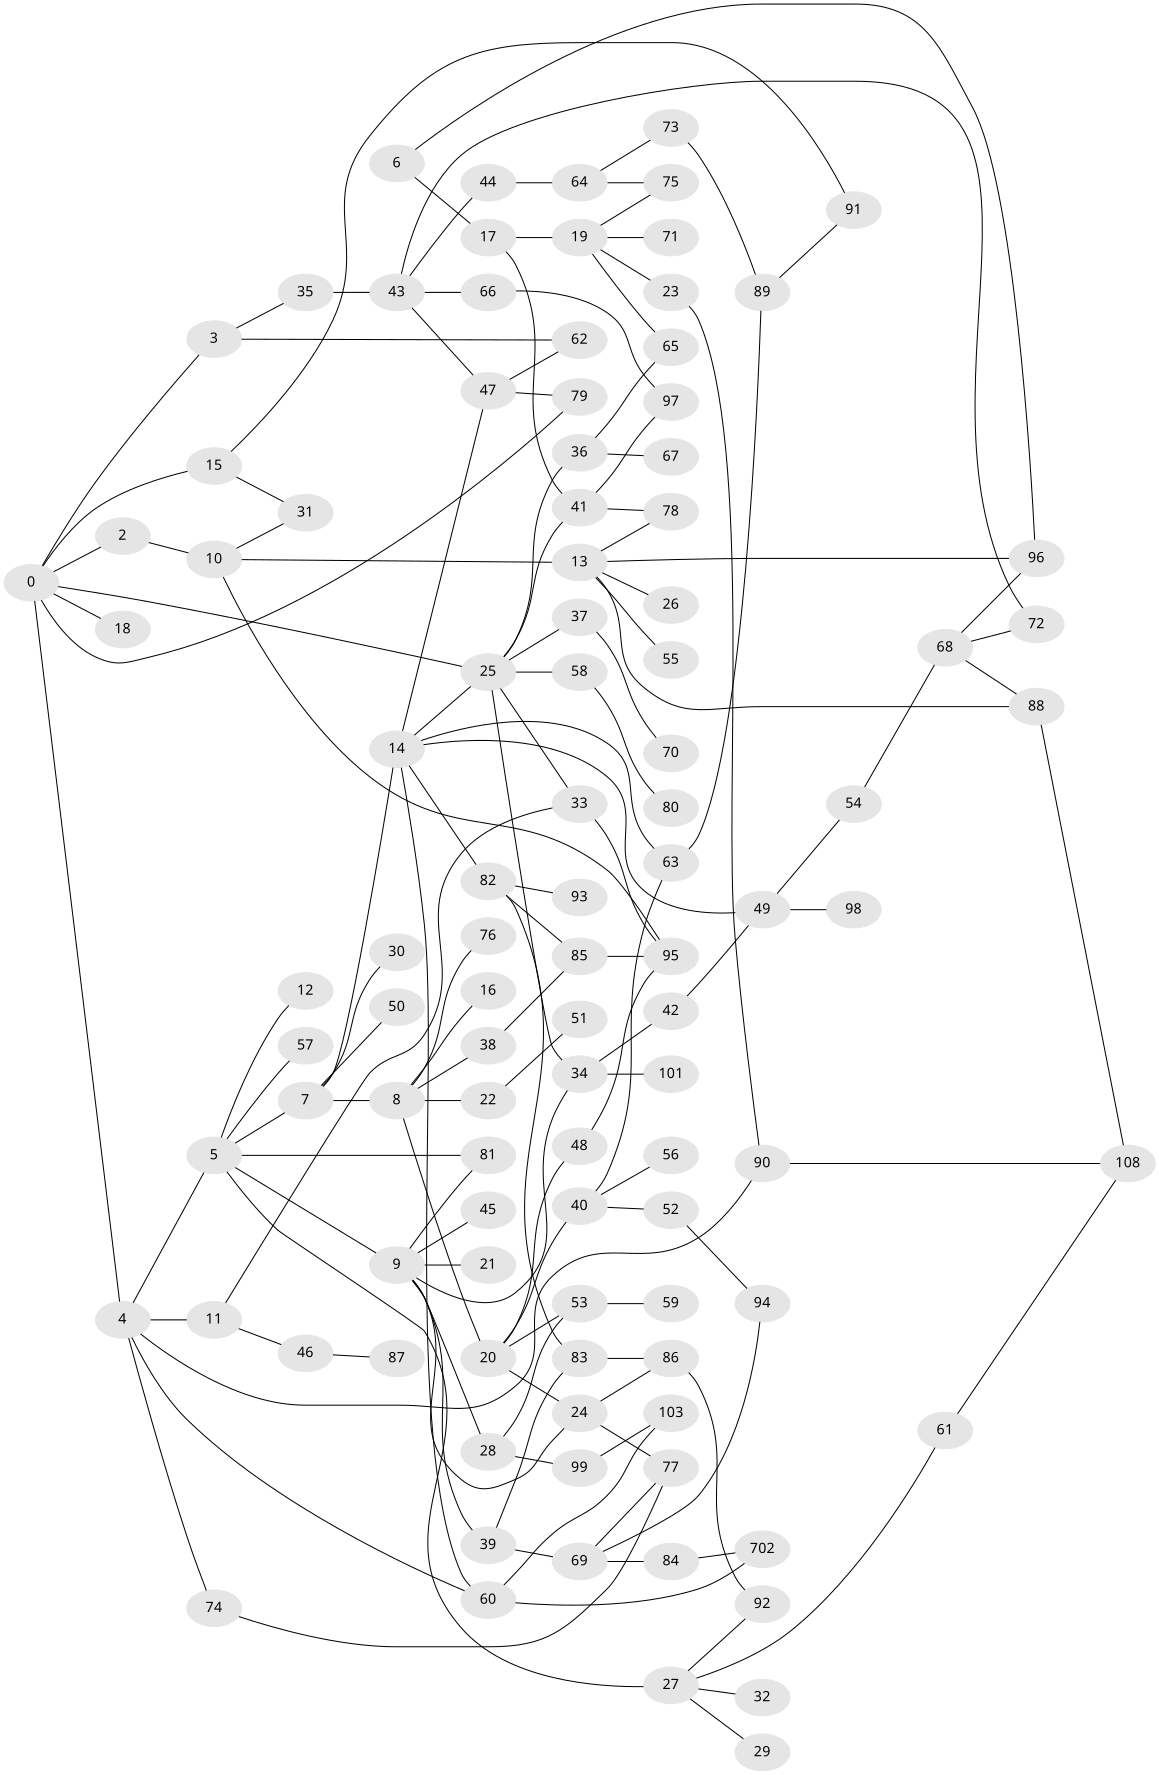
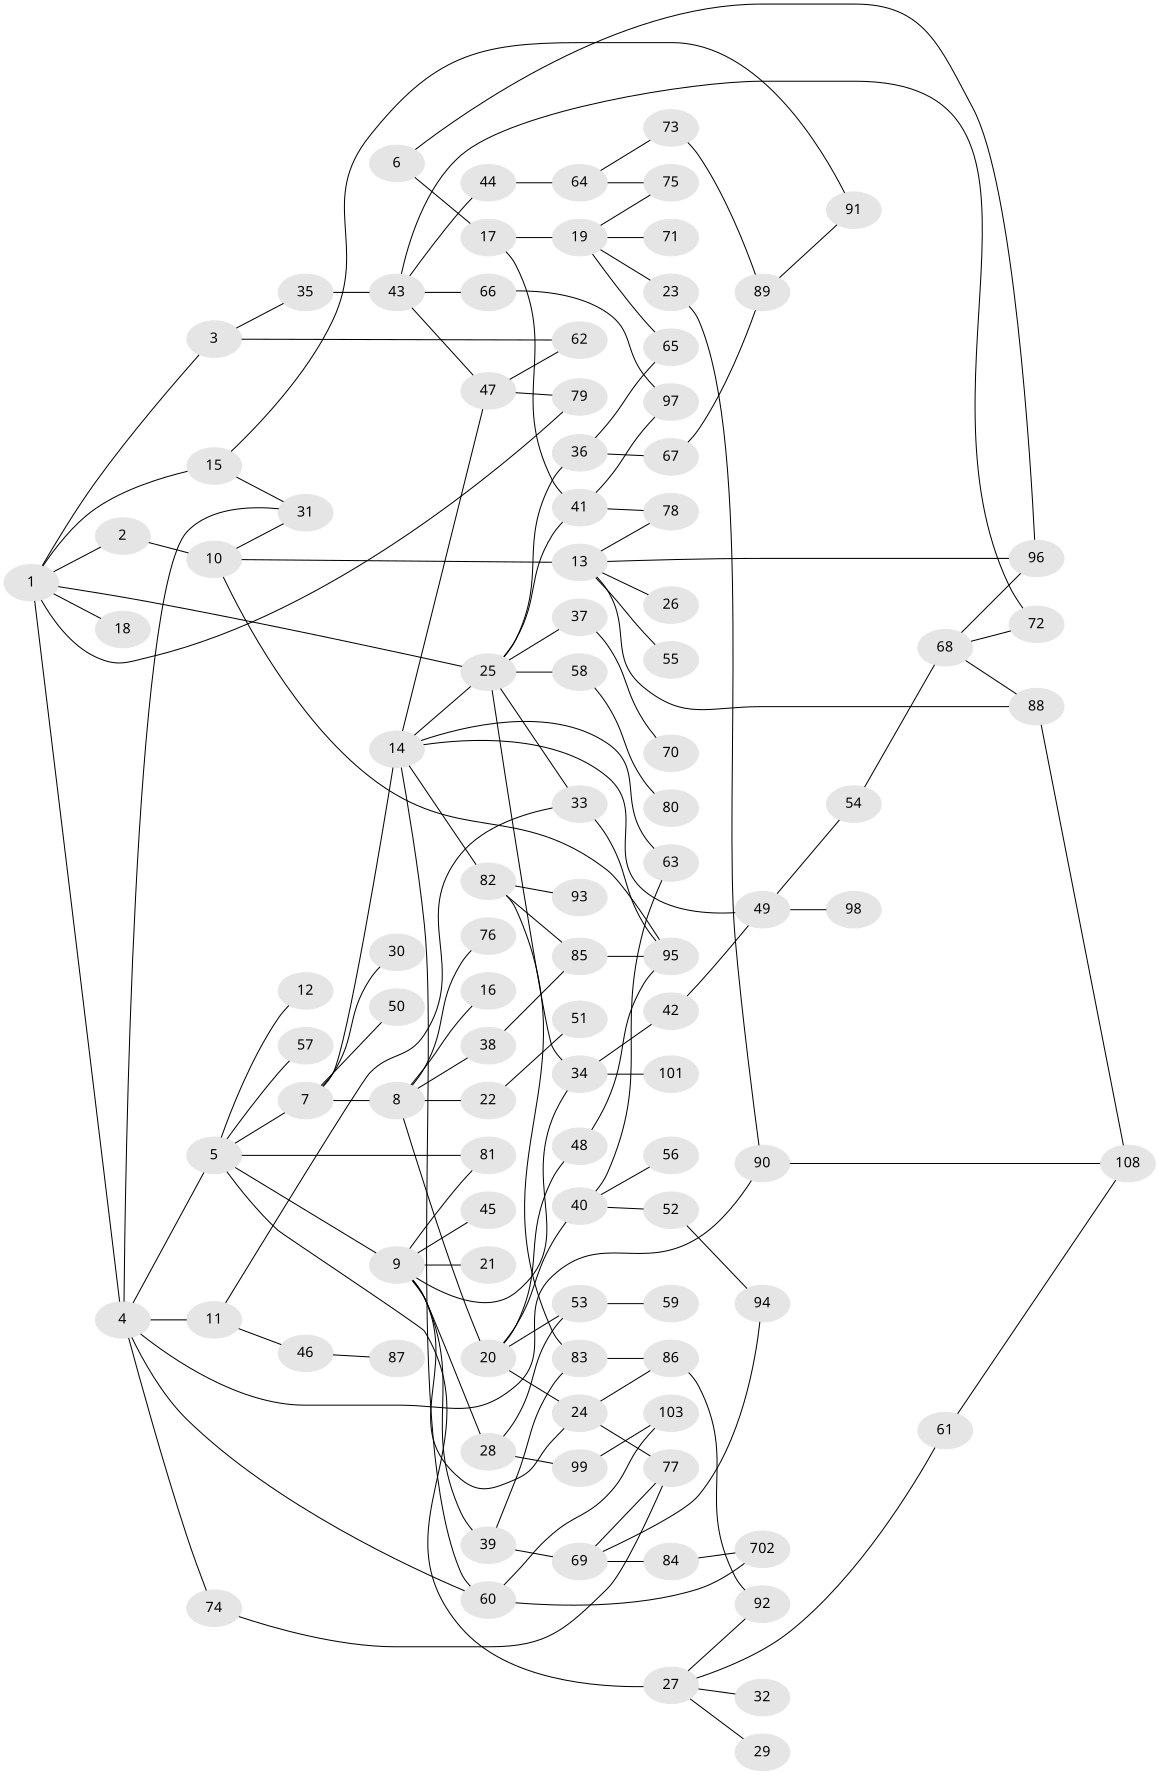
node "0": label "0" -> "1"
edge "89" -- "63": now "89" -- "67"
edge "31" -- "4": added
